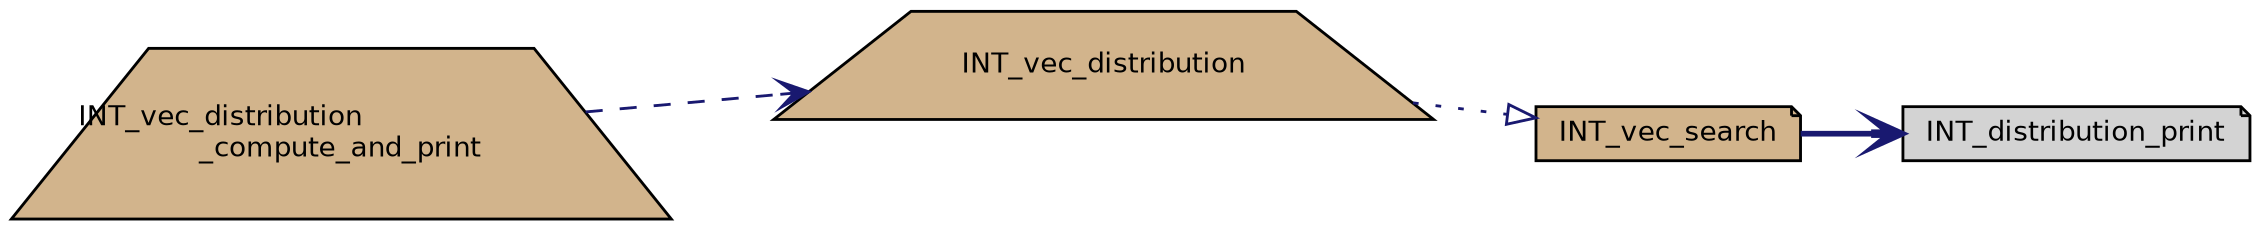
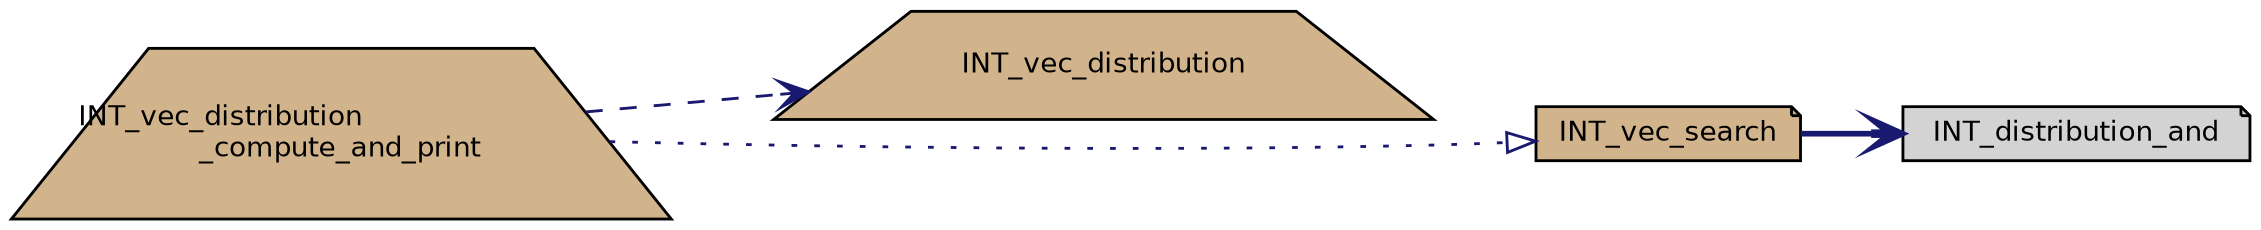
edge "INT_vec_distribution" -> "INT_vec_search": now "INT_vec_distribution _compute_and_print" -> "INT_vec_search"
node "INT_distribution_print": label "INT_distribution_print" -> "INT_distribution_and"
